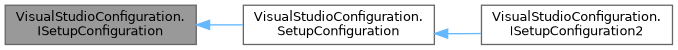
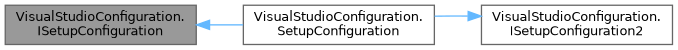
edge "VisualStudioConfiguration. ISetupConfiguration2" -> "VisualStudioConfiguration. SetupConfiguration": reversed
